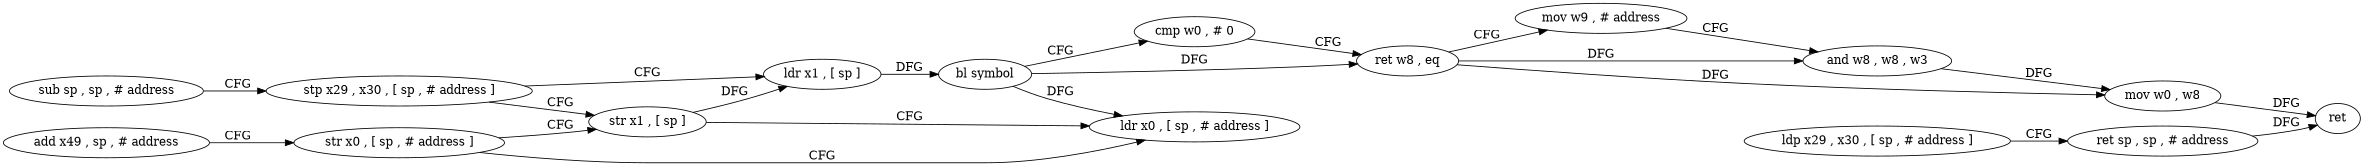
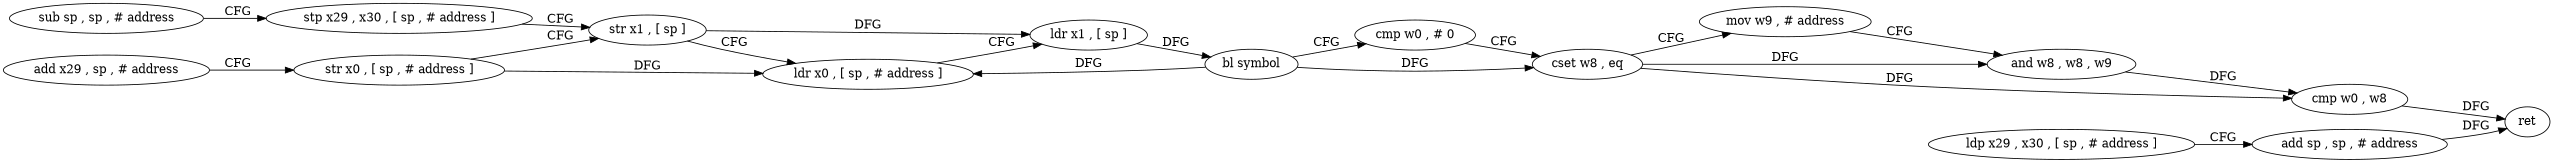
node "ret w8 , eq": label "ret w8 , eq" -> "cset w8 , eq"
node "and w8 , w8 , w3": label "and w8 , w8 , w3" -> "and w8 , w8 , w9"
edge "stp x29 , x30 , [ sp , # address ]" -> "ldr x1 , [ sp ]": now "ldr x0 , [ sp , # address ]" -> "ldr x1 , [ sp ]"
node "mov w0 , w8": label "mov w0 , w8" -> "cmp w0 , w8"
node "ret sp , sp , # address": label "ret sp , sp , # address" -> "add sp , sp , # address"
node "add x49 , sp , # address": label "add x49 , sp , # address" -> "add x29 , sp , # address"
edge "str x0 , [ sp , # address ]" -> "ldr x0 , [ sp , # address ]": label "CFG" -> "DFG"
